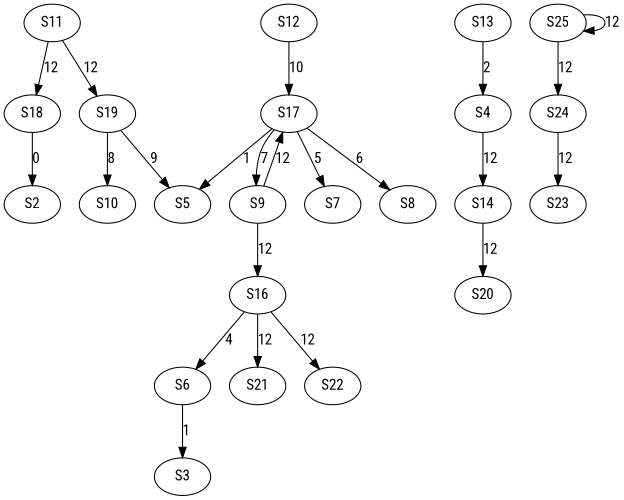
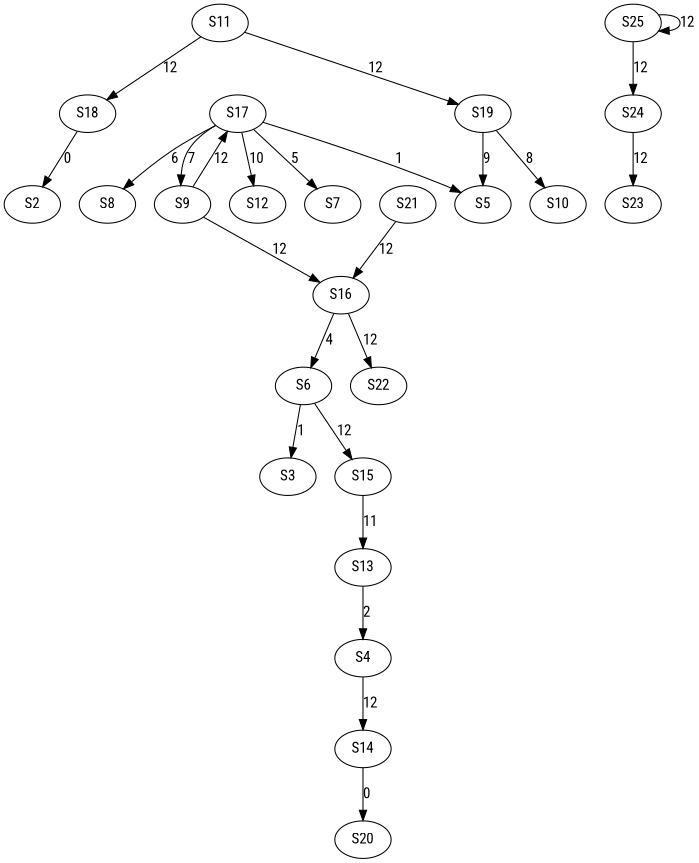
edge "S12" -> "S17": reversed
edge "S14" -> "S20": label "12" -> "0"
edge "S16" -> "S21": reversed
node "S15": added
